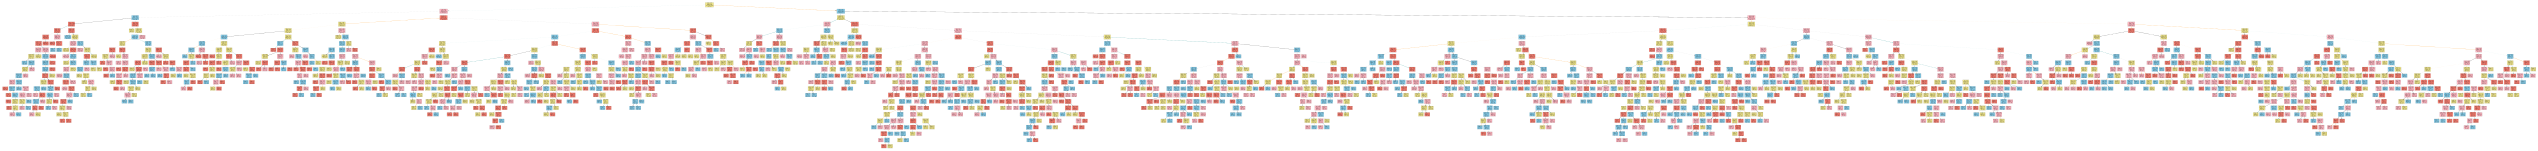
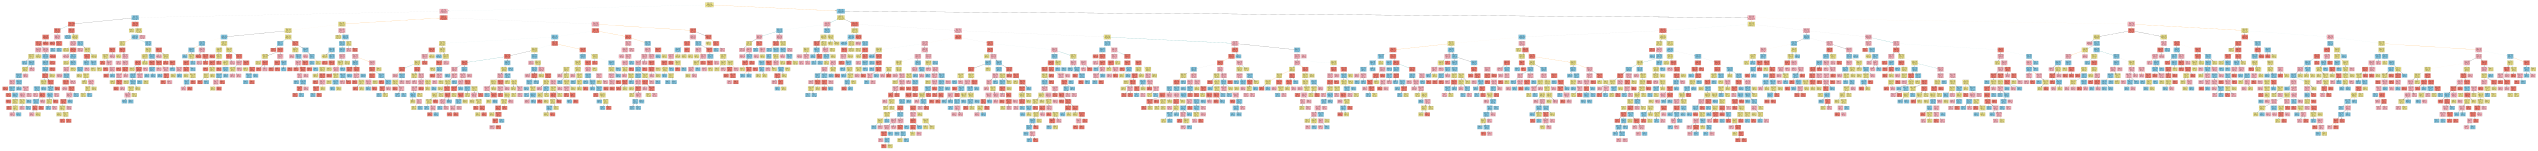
node "entropy = 0.0 samples = 79 value = [0, 79] class = y[1]": fillcolor salmon -> skyblue
